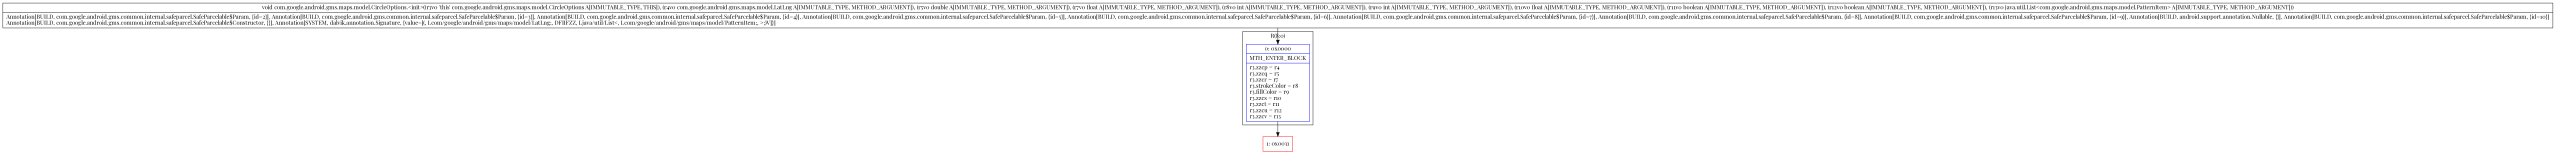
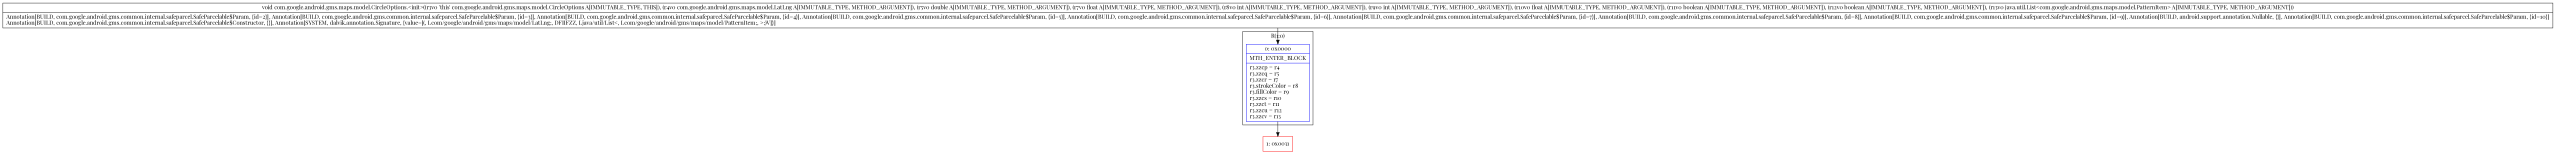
cluster "R(8:0)": label "R(8:0)" -> "R(1:0)"
